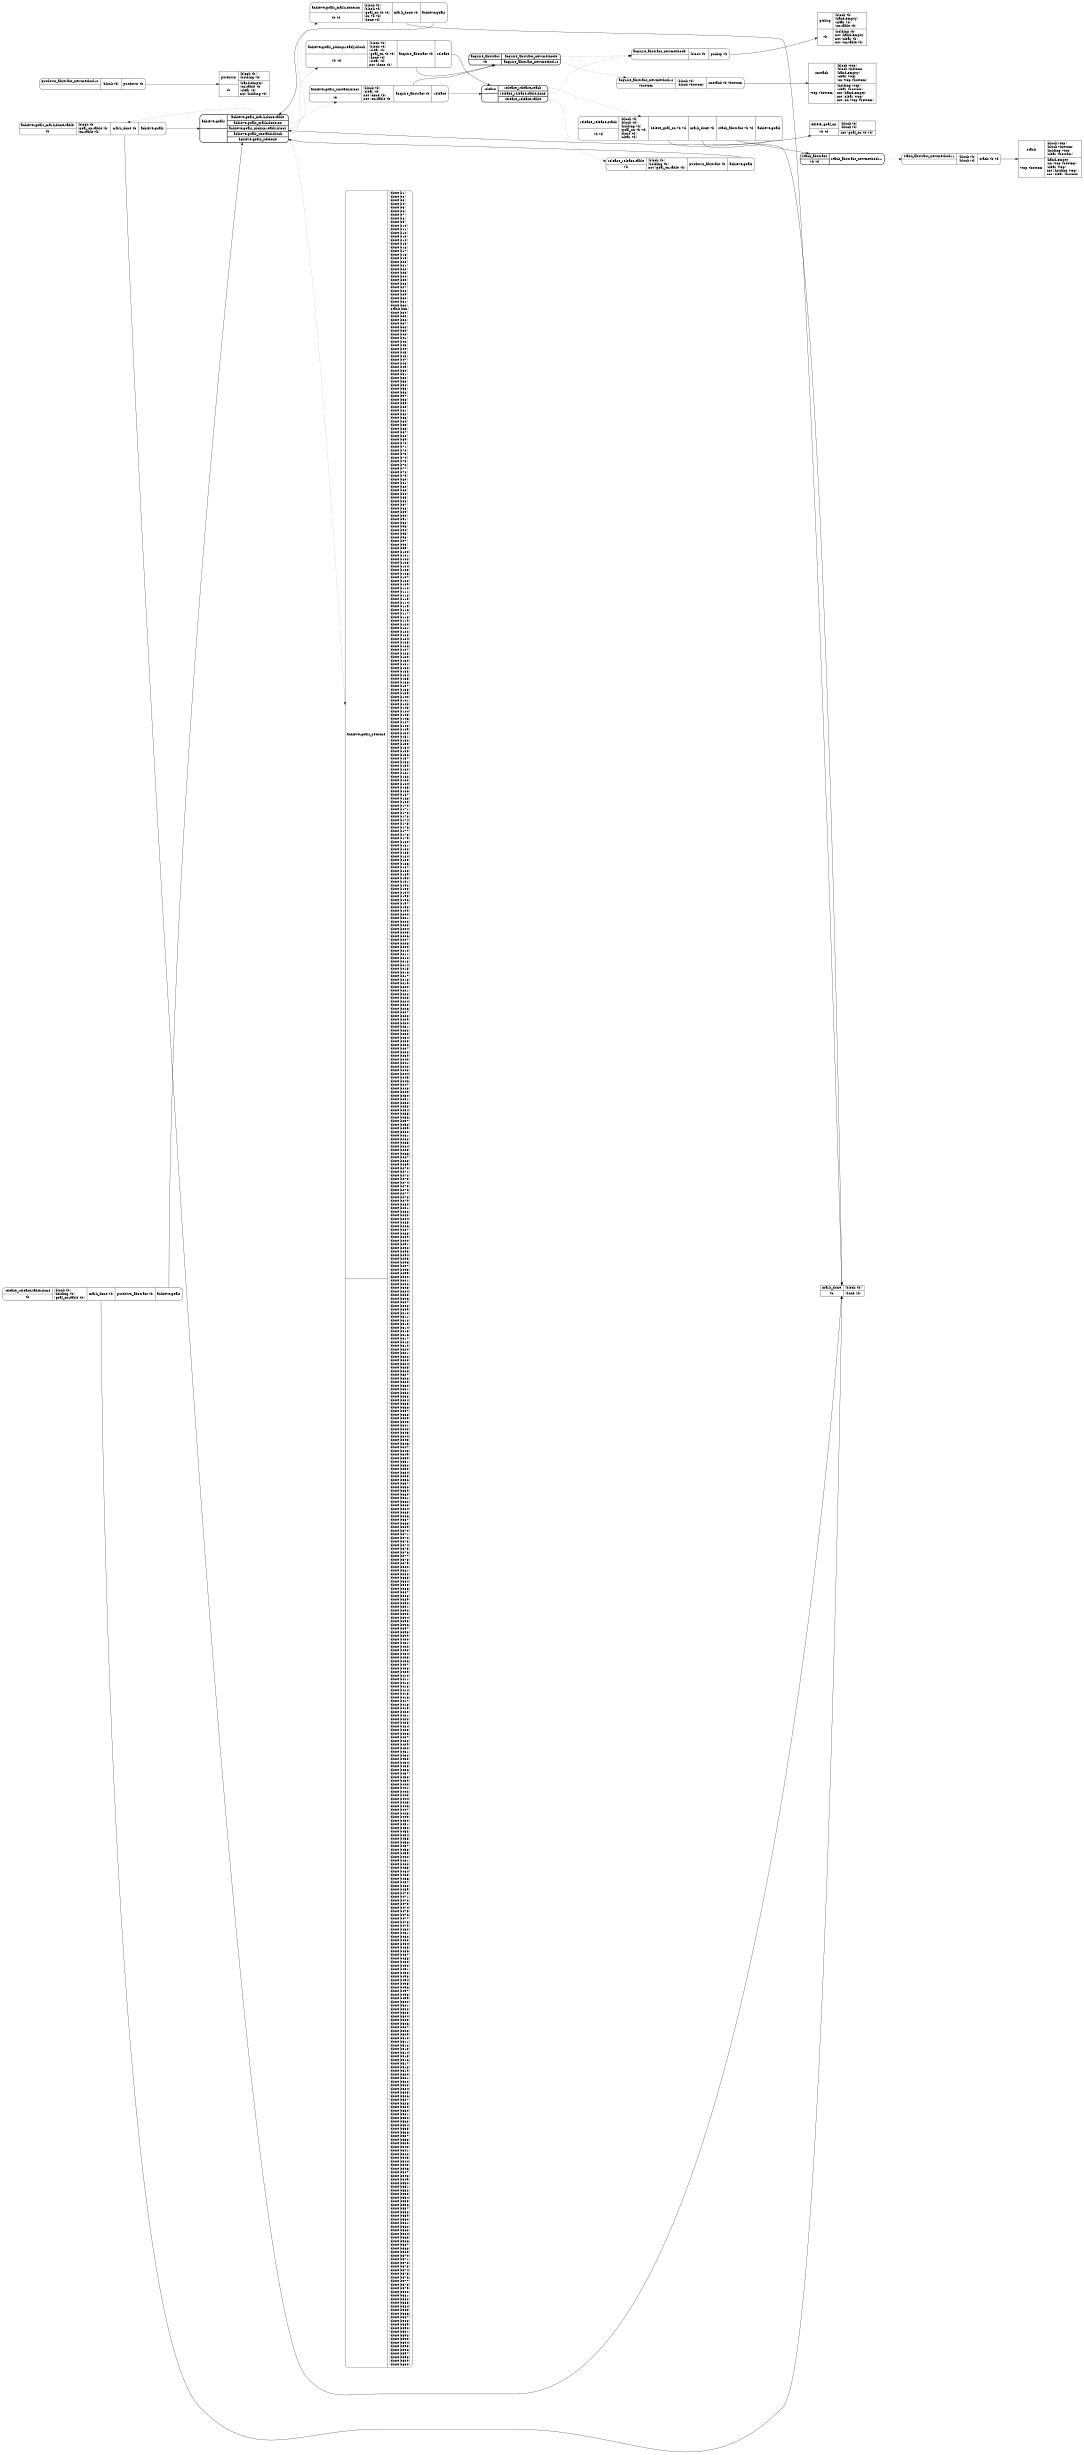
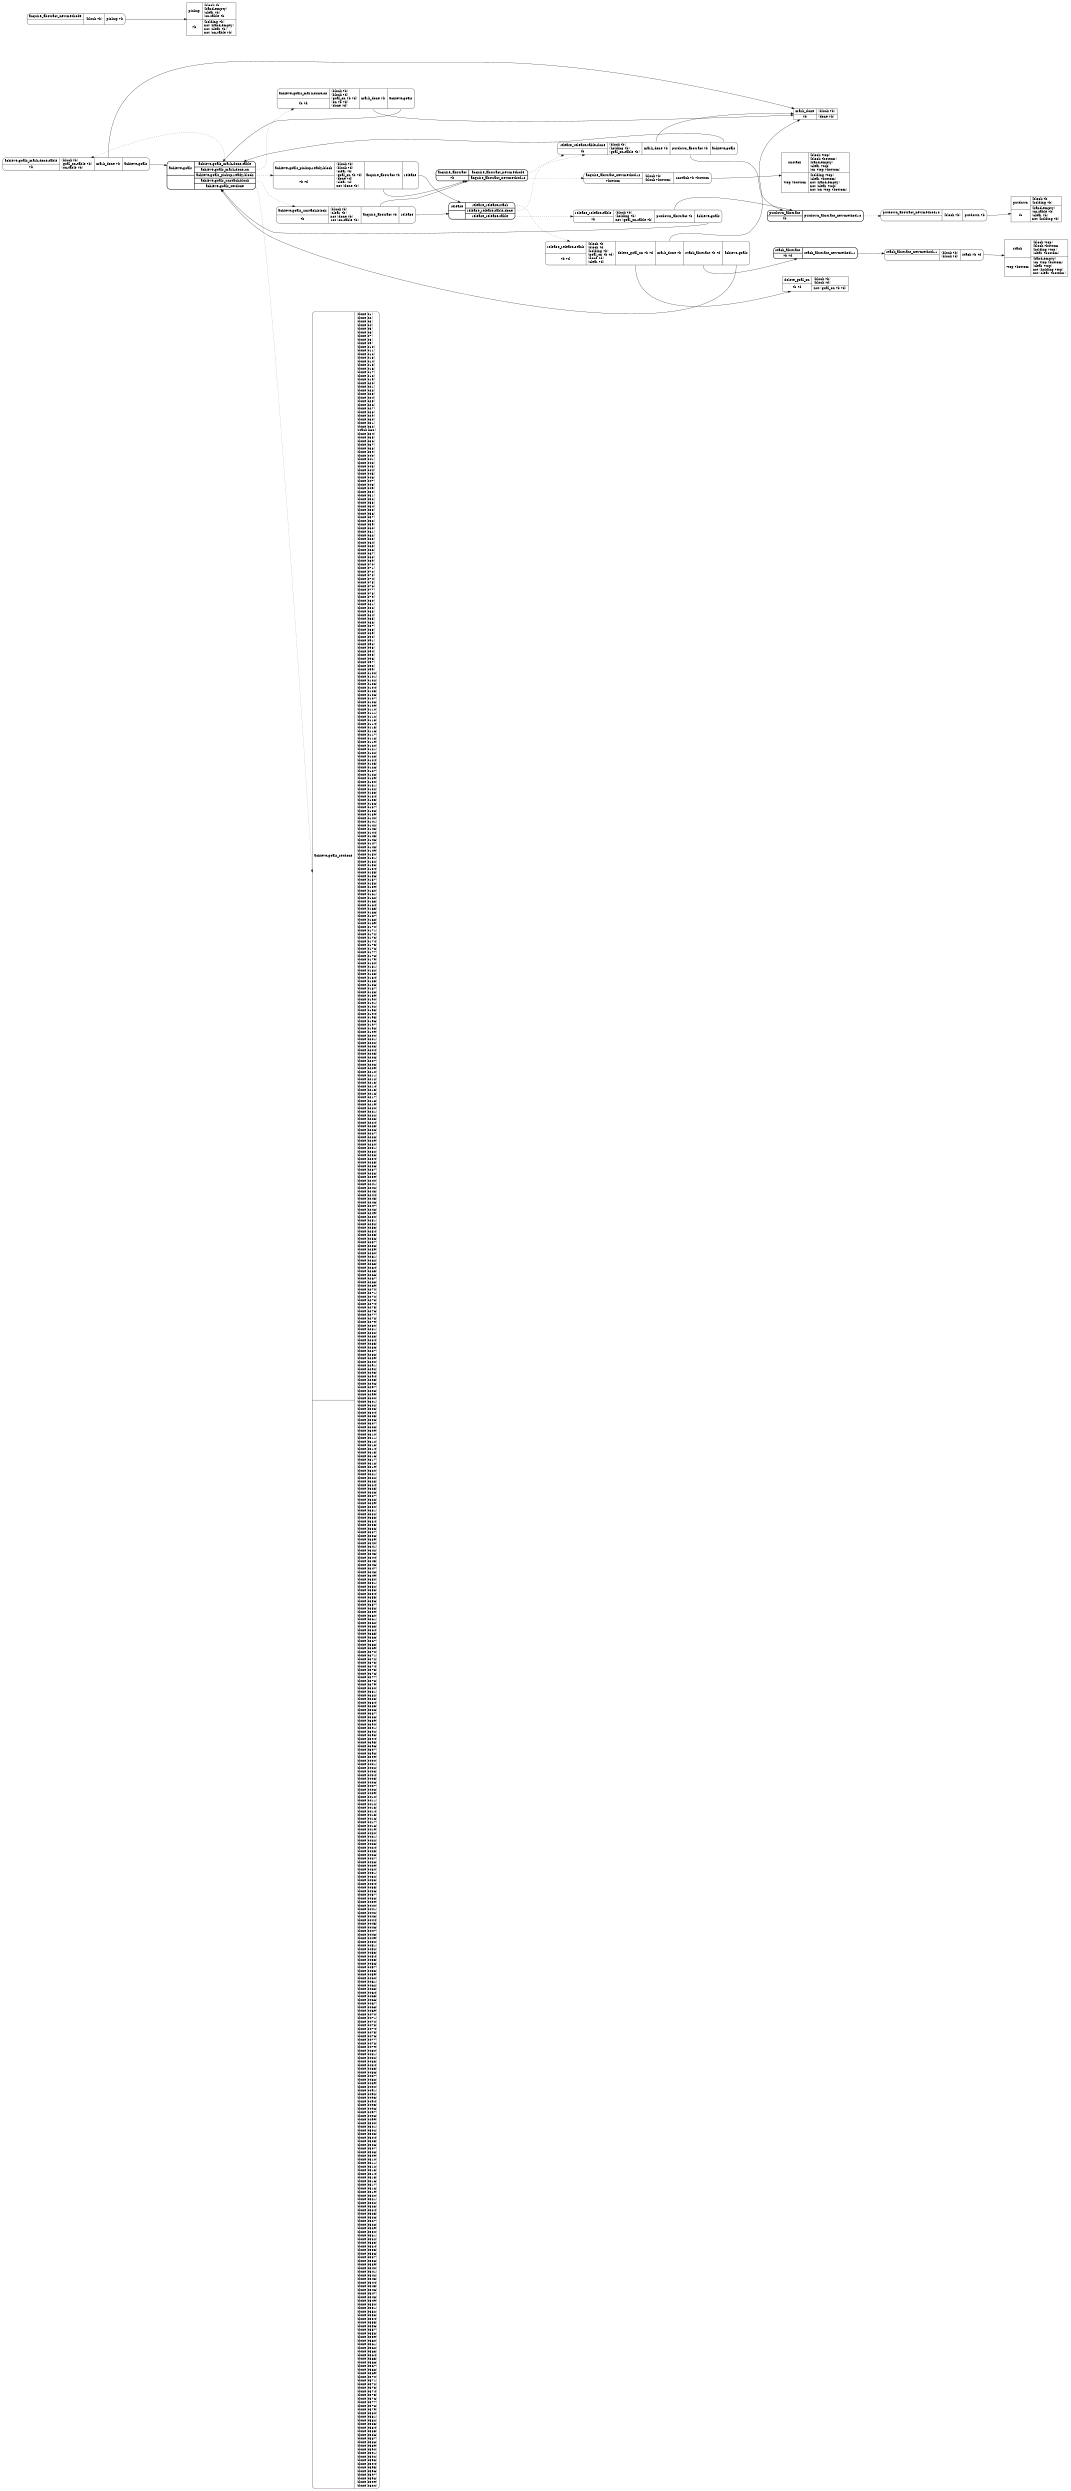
edge "acquire_abstract" -> "acquire_abstract_newmethod9": now "acquire_abstract" -> "release_release-table-done"
edge "release" -> "acquire_abstract_newmethod9": now "release" -> "release_release-table-done"
edge "stack_abstract" -> "stack_abstract_newmethod11": style dotted -> solid
node "putdown_abstract": added
